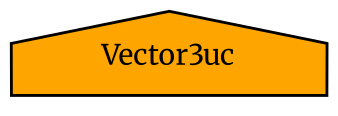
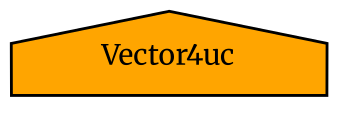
node "Vector3uc": label "Vector3uc" -> "Vector4uc"
